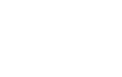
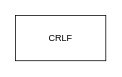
node "CRLF": added
